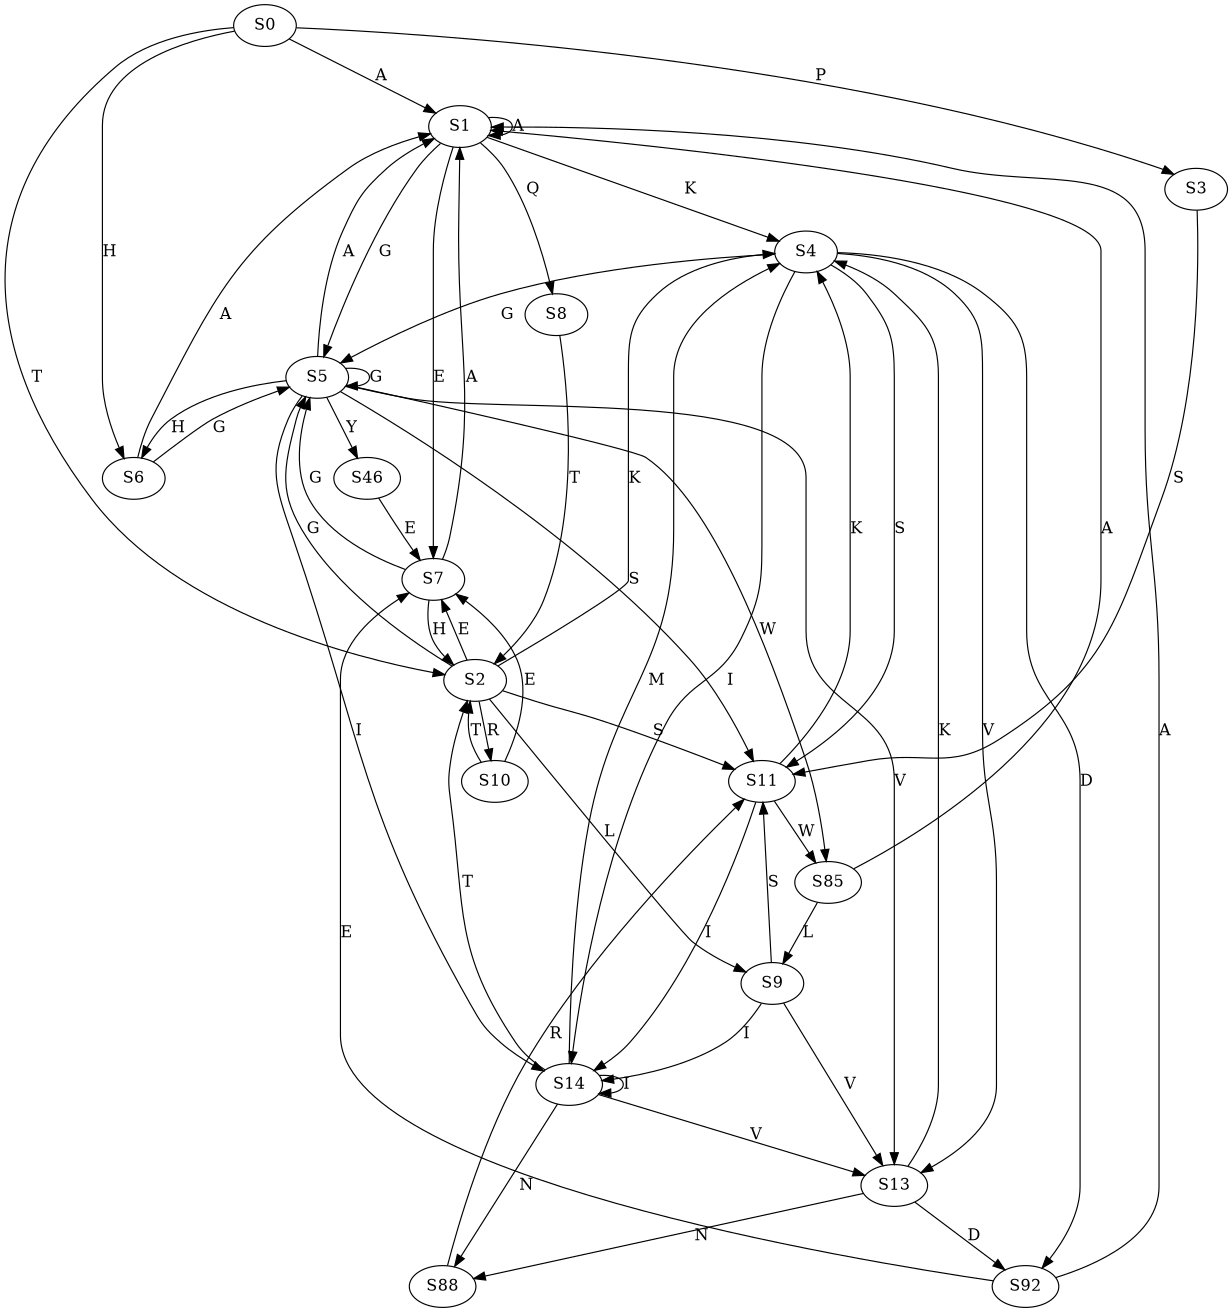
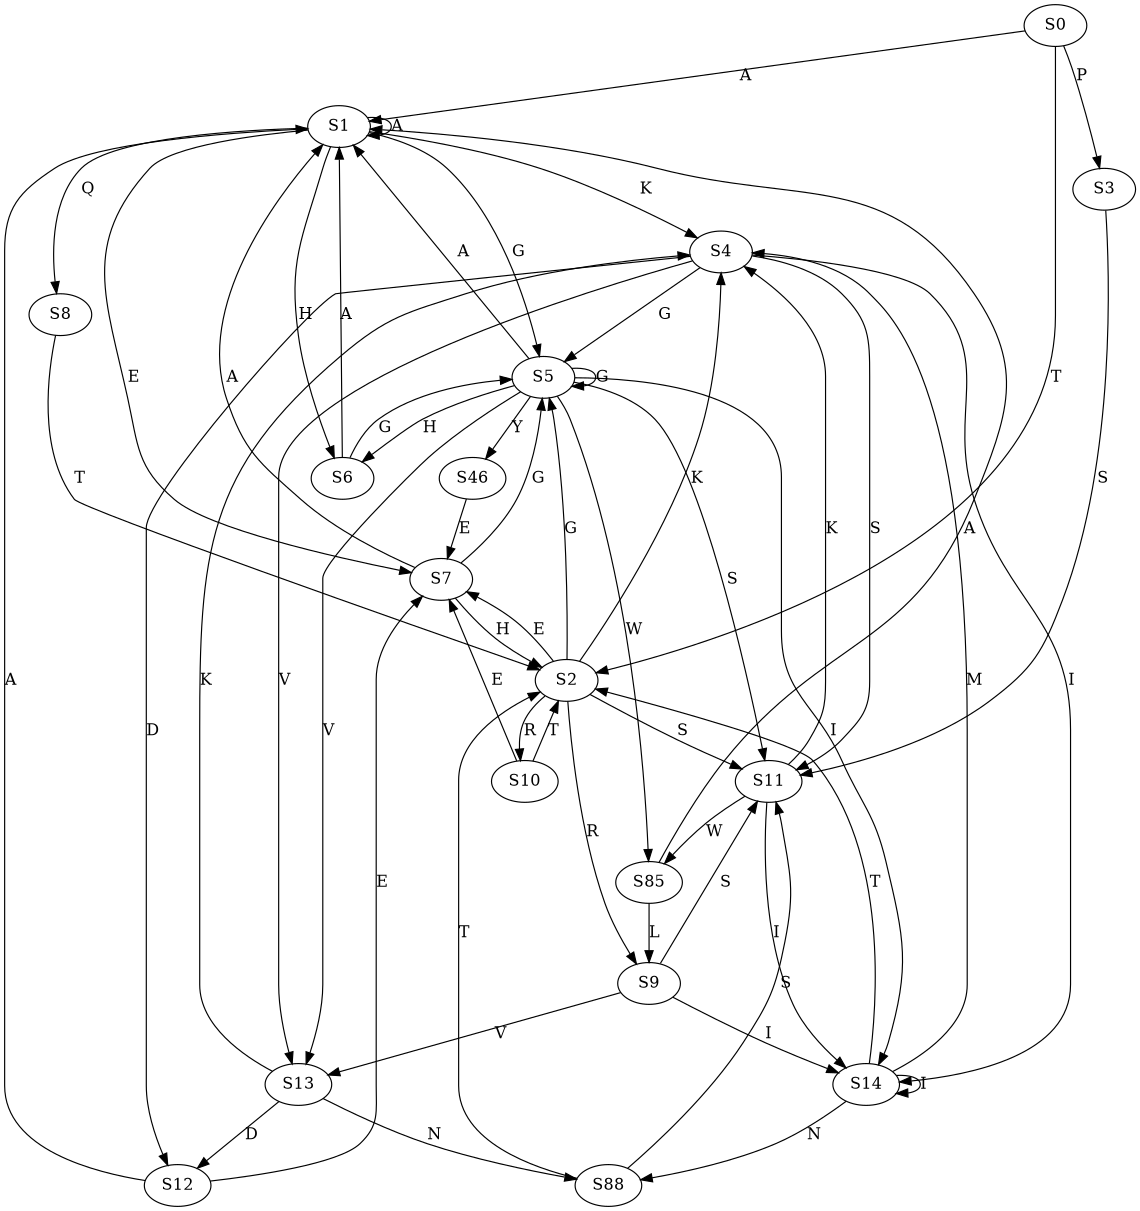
edge "S0" -> "S6": now "S1" -> "S6"
edge "S2" -> "S9": label "L" -> "R"
edge "S88" -> "S2": added, label "T"
edge "S88" -> "S11": label "R" -> "S"
edge "S14" -> "S13": removed, label "V"
node "S92": label "S92" -> "S12"
